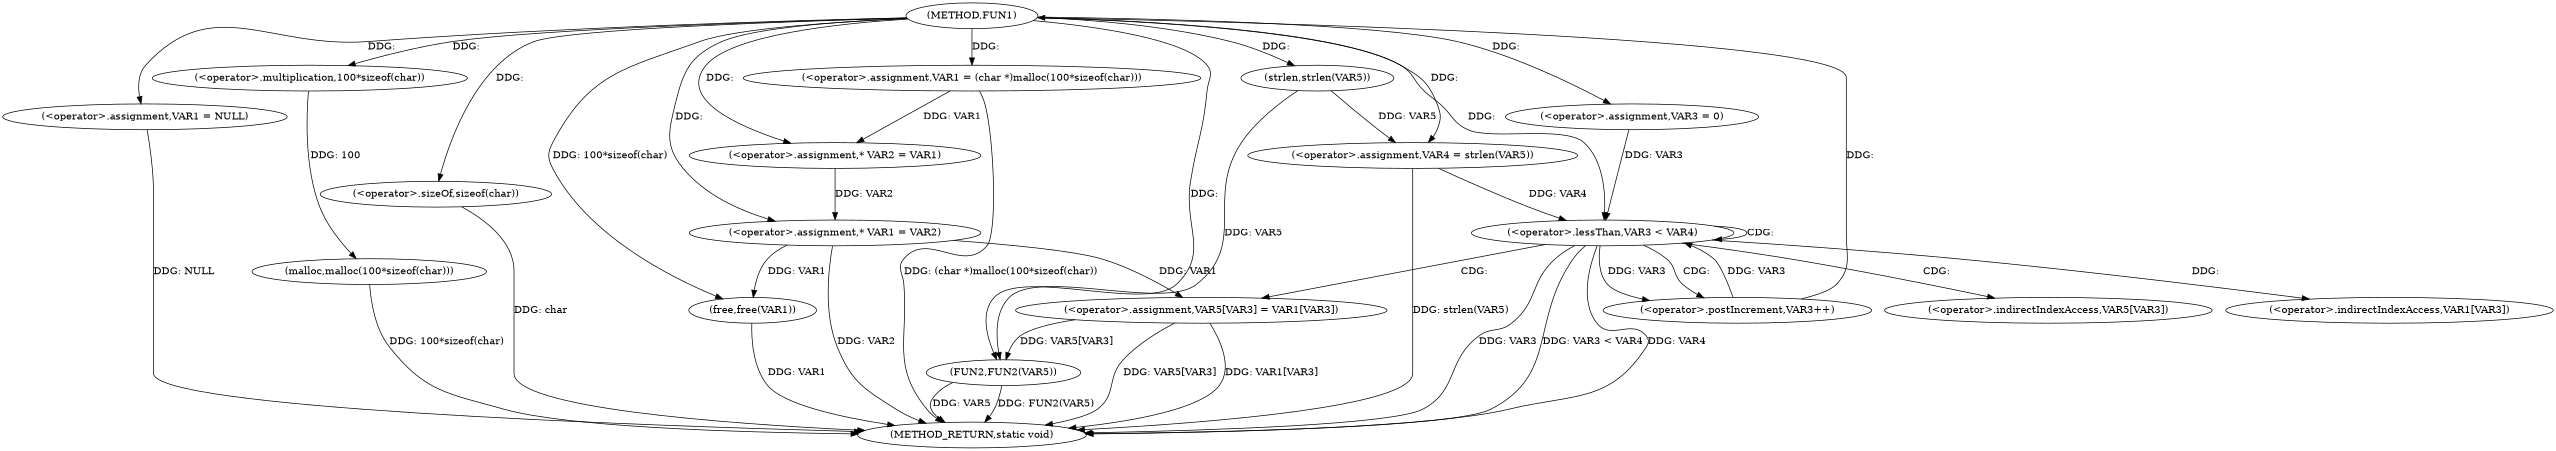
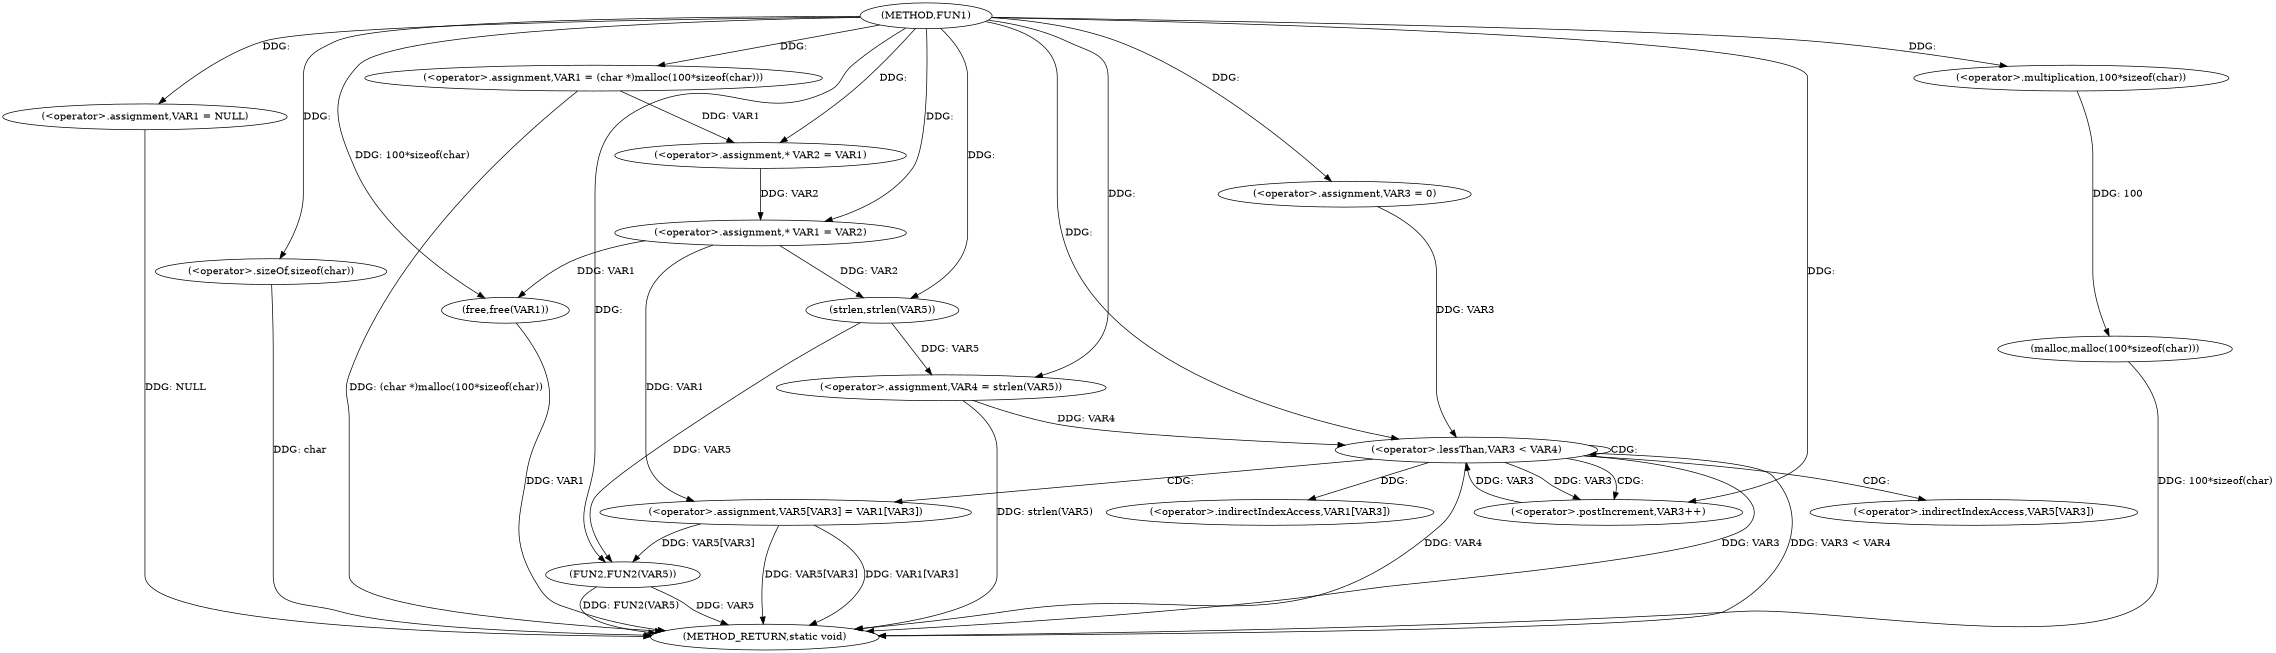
edge "(<operator>.postIncrement,VAR3++)" -> "(METHOD,FUN1)": reversed
edge "(<operator>.assignment,* VAR1 = VAR2)" -> "(METHOD_RETURN,static void)": now "(<operator>.assignment,* VAR1 = VAR2)" -> "(strlen,strlen(VAR5))"
